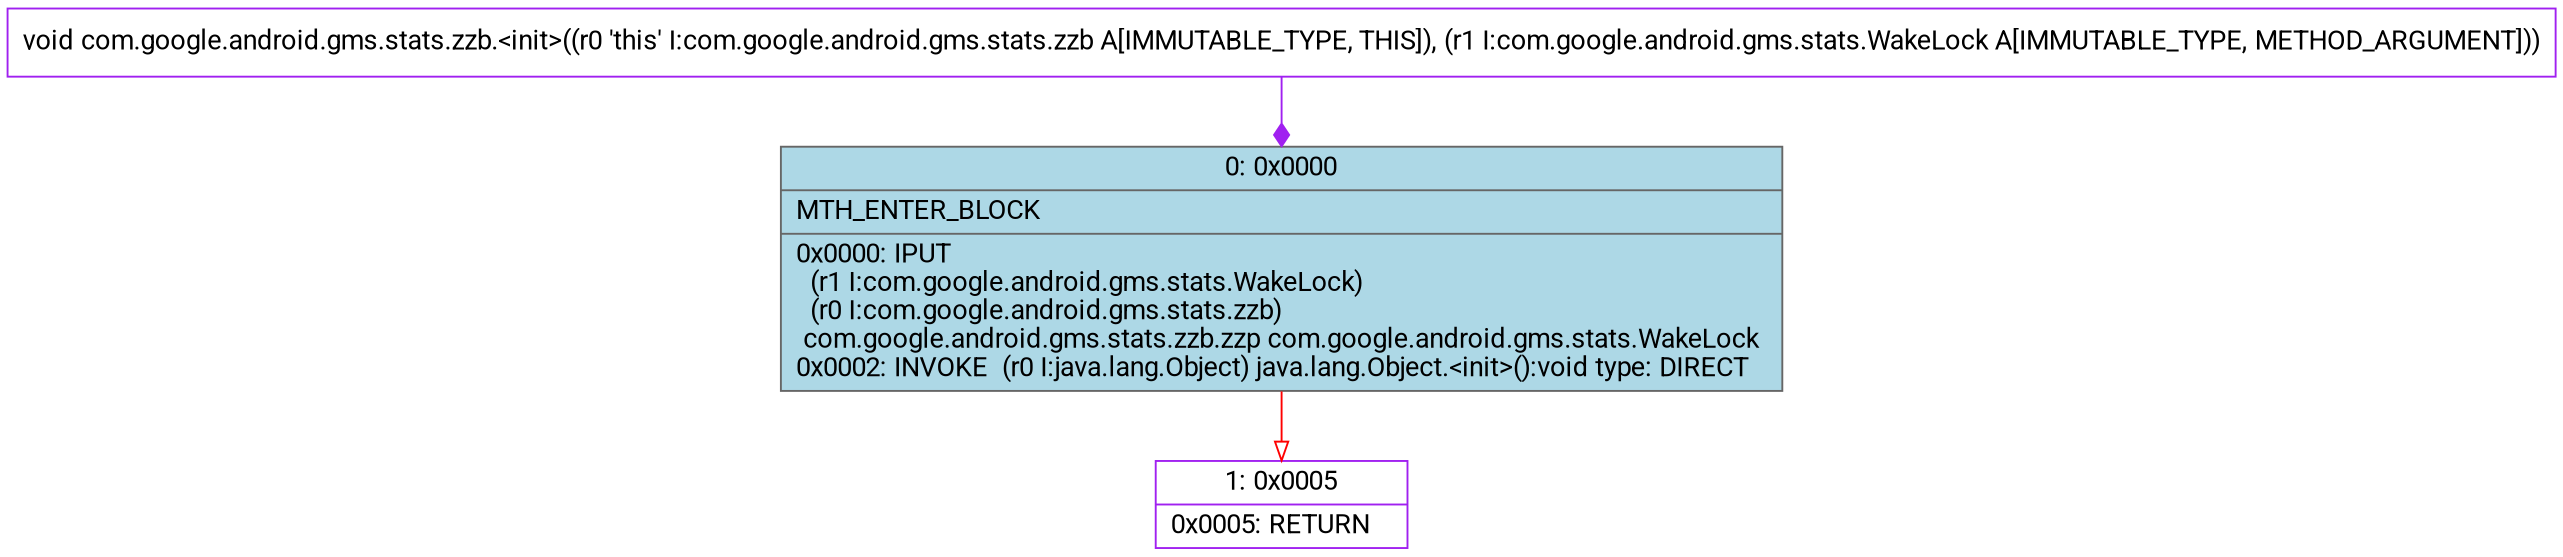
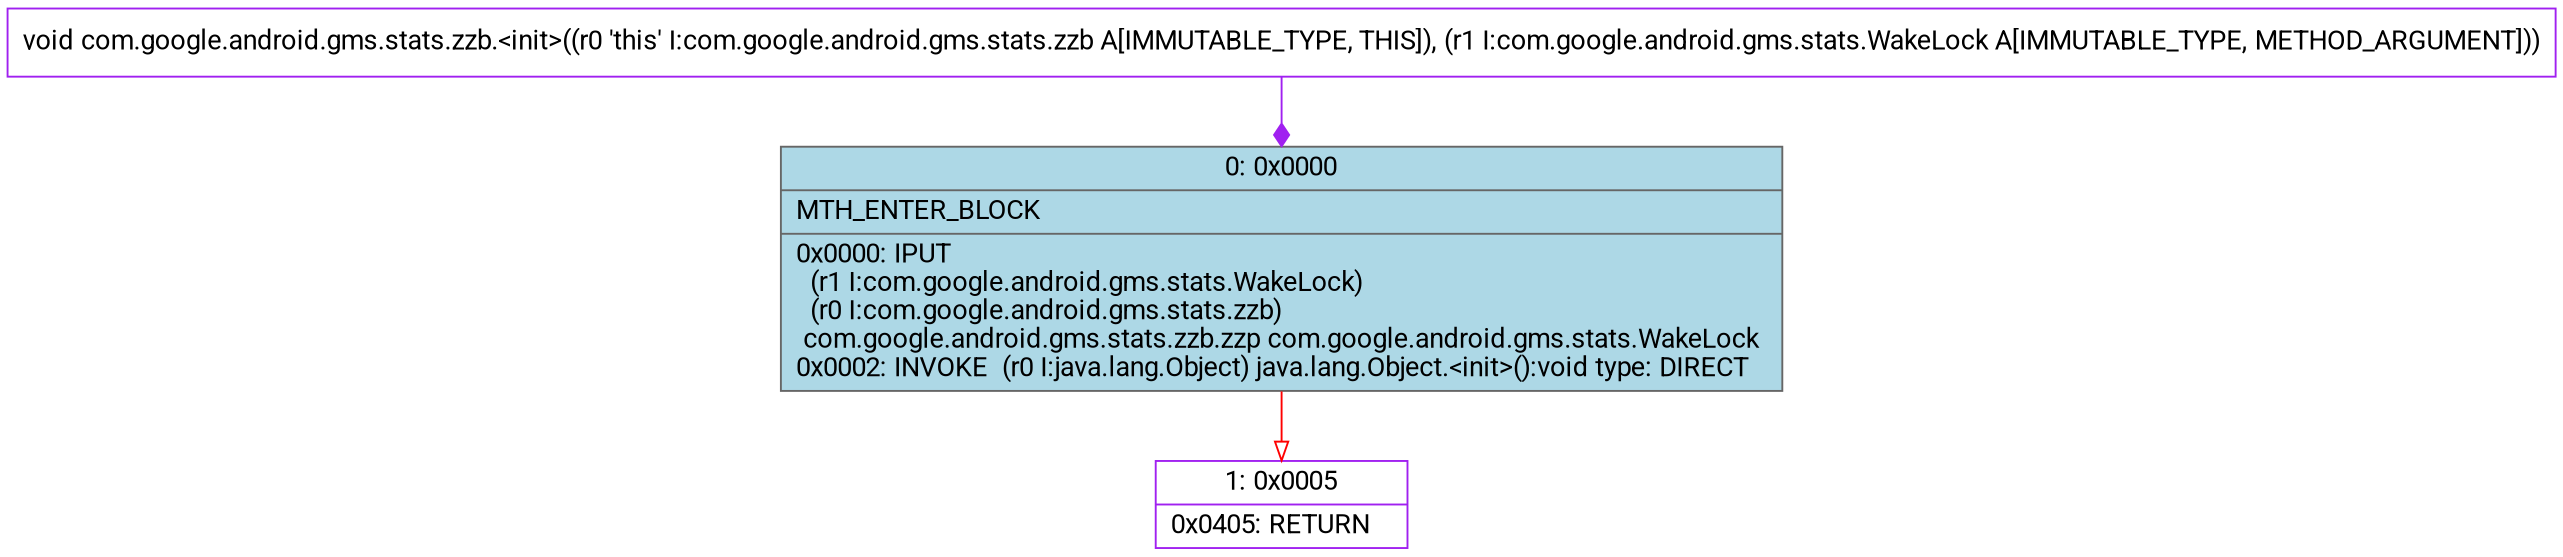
node "1: 0x0005": text "0x0005: RETURN" -> "0x0405: RETURN"
